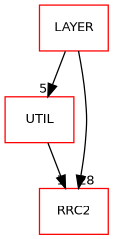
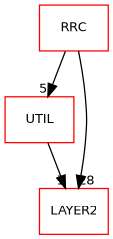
node "LAYER": label "LAYER" -> "RRC"
node "RRC2": label "RRC2" -> "LAYER2"
